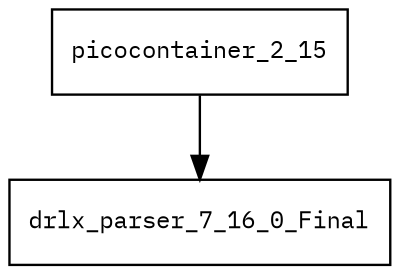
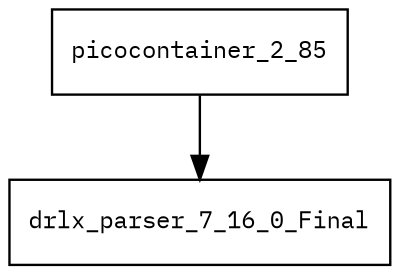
node "picocontainer_2_15": label "picocontainer_2_15" -> "picocontainer_2_85"
